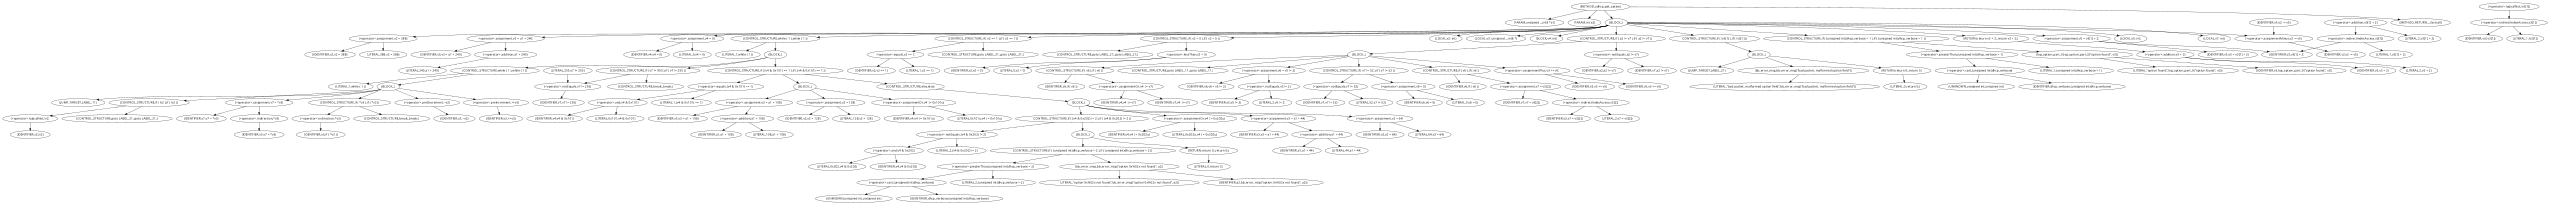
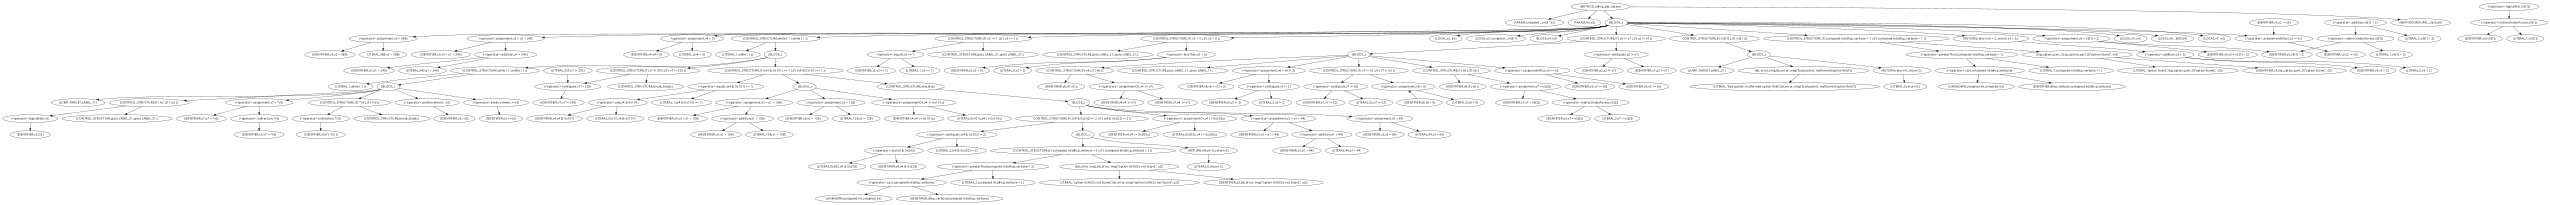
node "(LOCAL,v6: _BOOL4)": added
node "(IDENTIFIER,a1,a1 + 240)": added
edge "(<operator>.assignment,v6 = 0)" -> "(IDENTIFIER,v6,v6 = 0)": reversed
